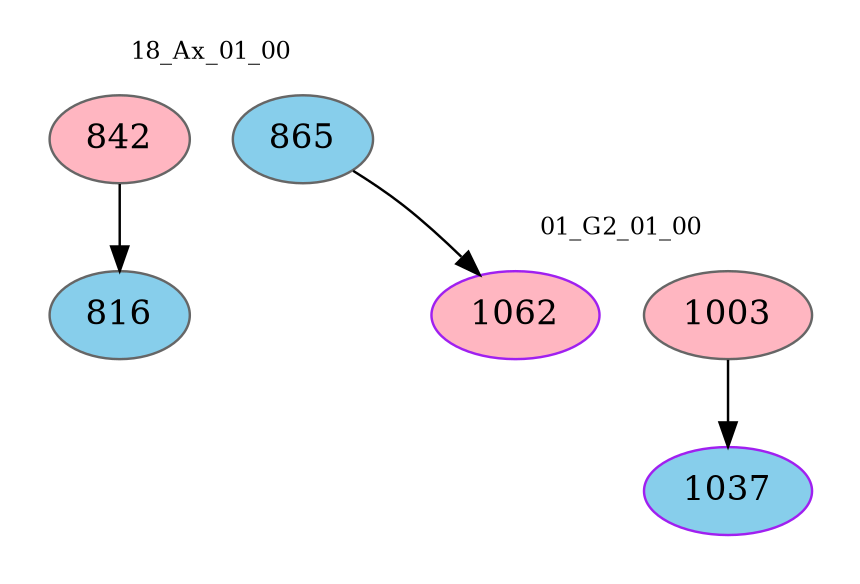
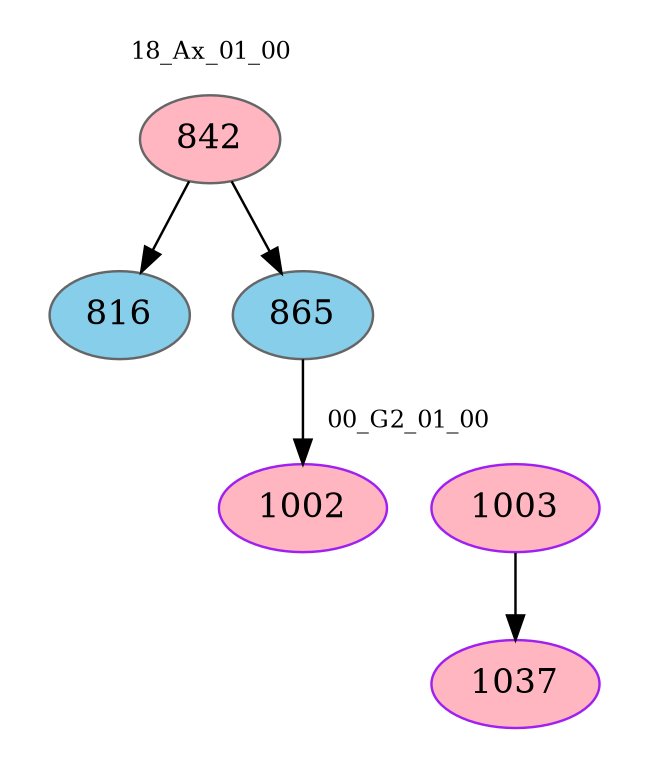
edge "842" -> "865": added
cluster "01_G2_01_00": label "01_G2_01_00" -> "00_G2_01_00"
node "1062": label "1062" -> "1002"
node "1003": color gray40 -> purple
node "1037": fillcolor skyblue -> lightpink
